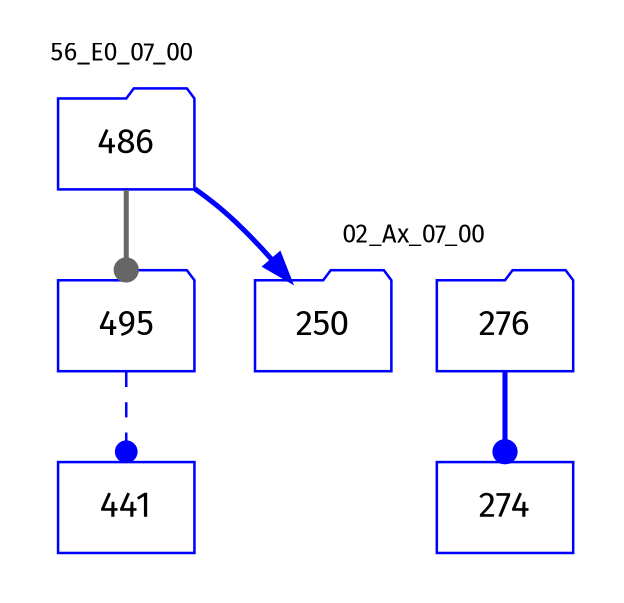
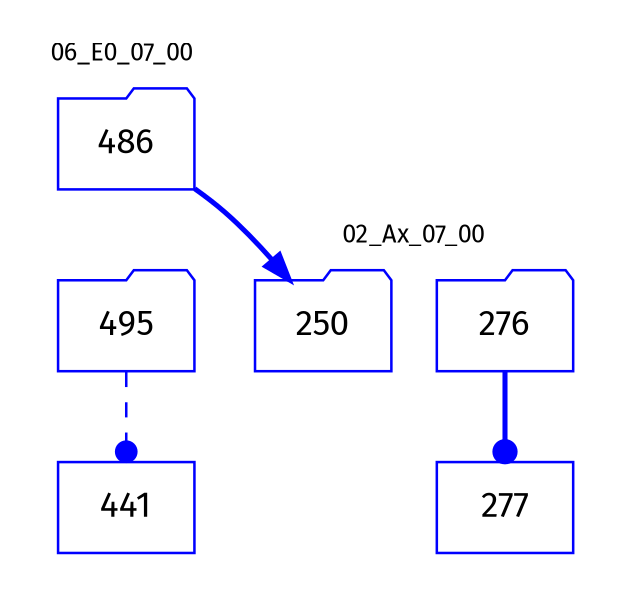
cluster "56_E0_07_00": label "56_E0_07_00" -> "06_E0_07_00"
edge "486" -> "495": removed
node "274": label "274" -> "277"
